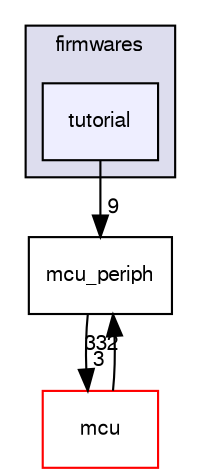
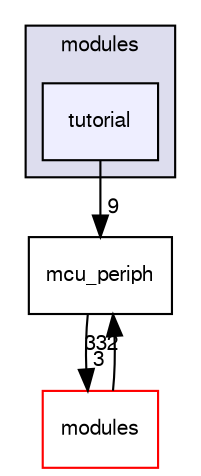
cluster "firmwares": label "firmwares" -> "modules"
node "mcu": label "mcu" -> "modules"
